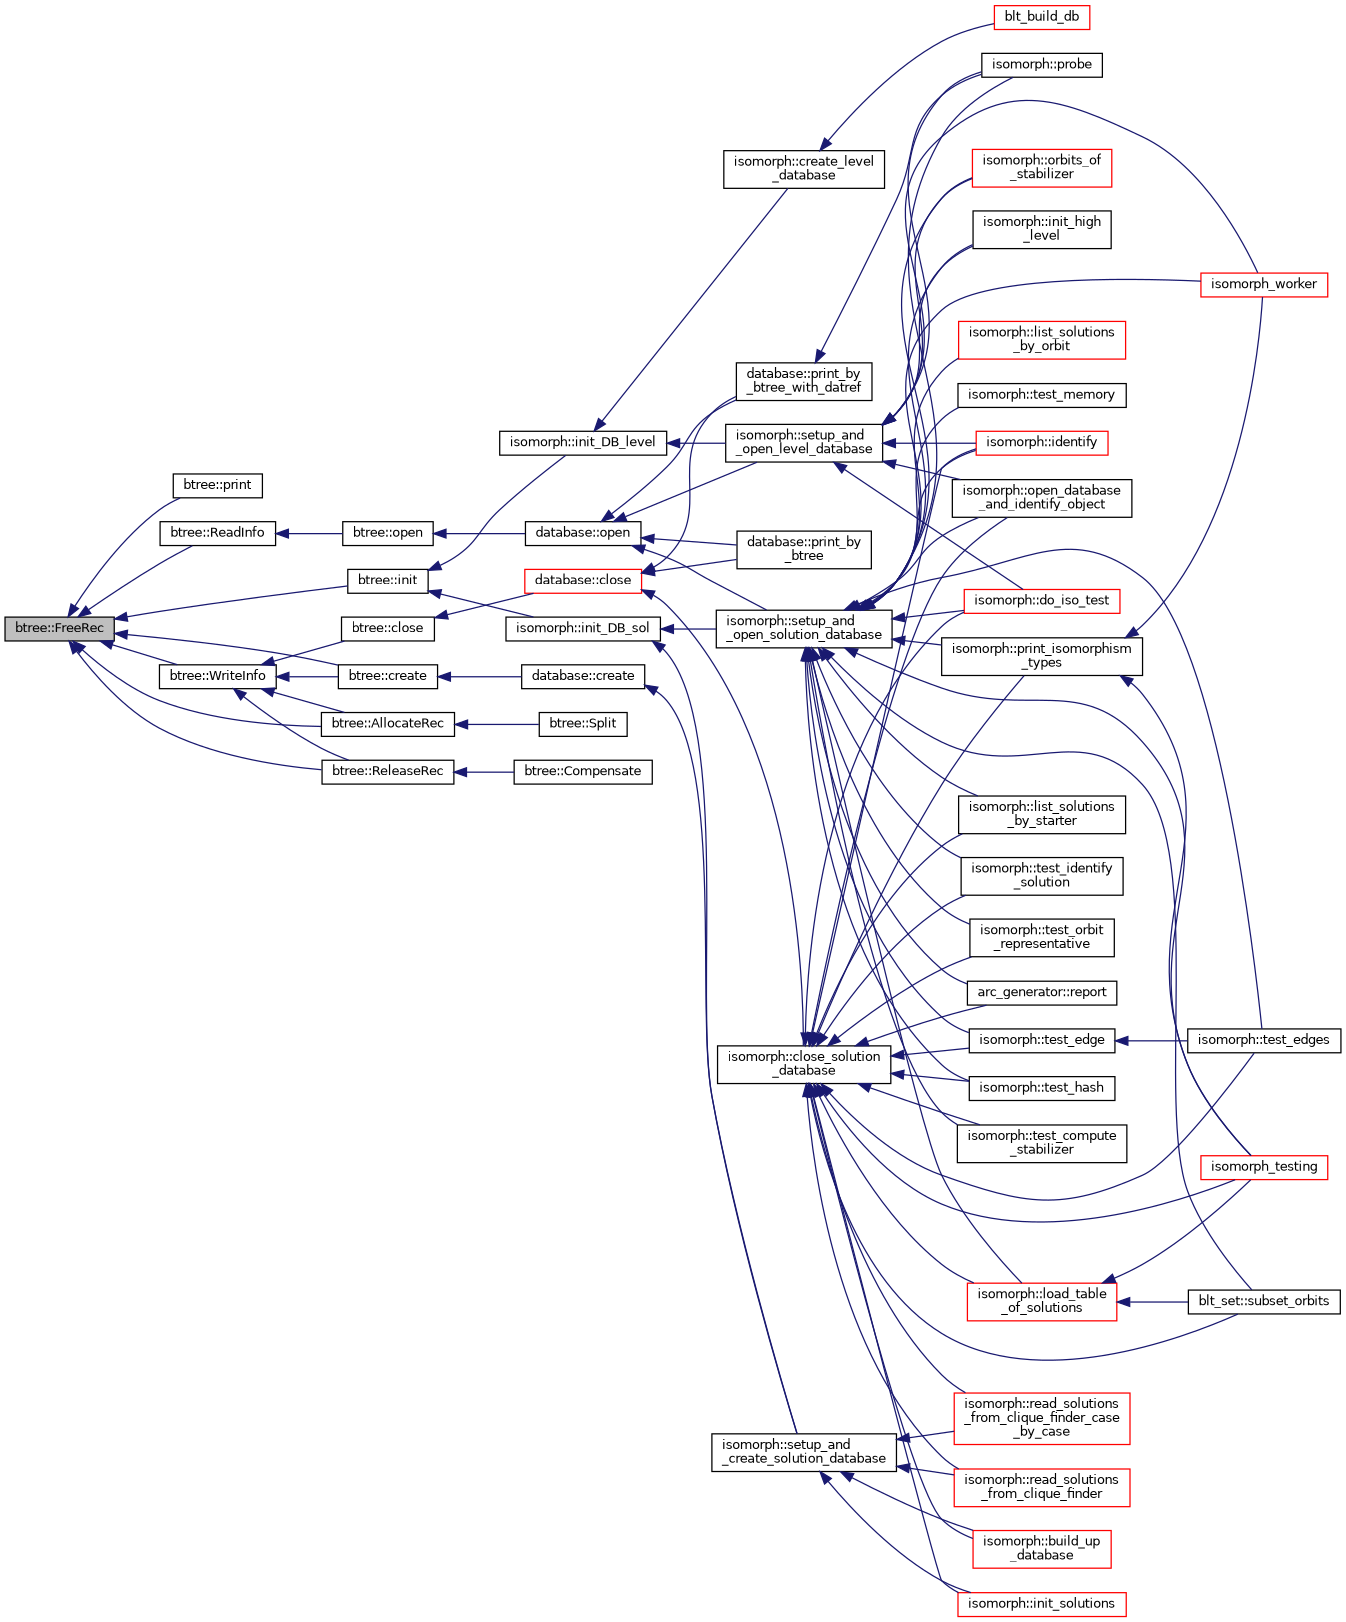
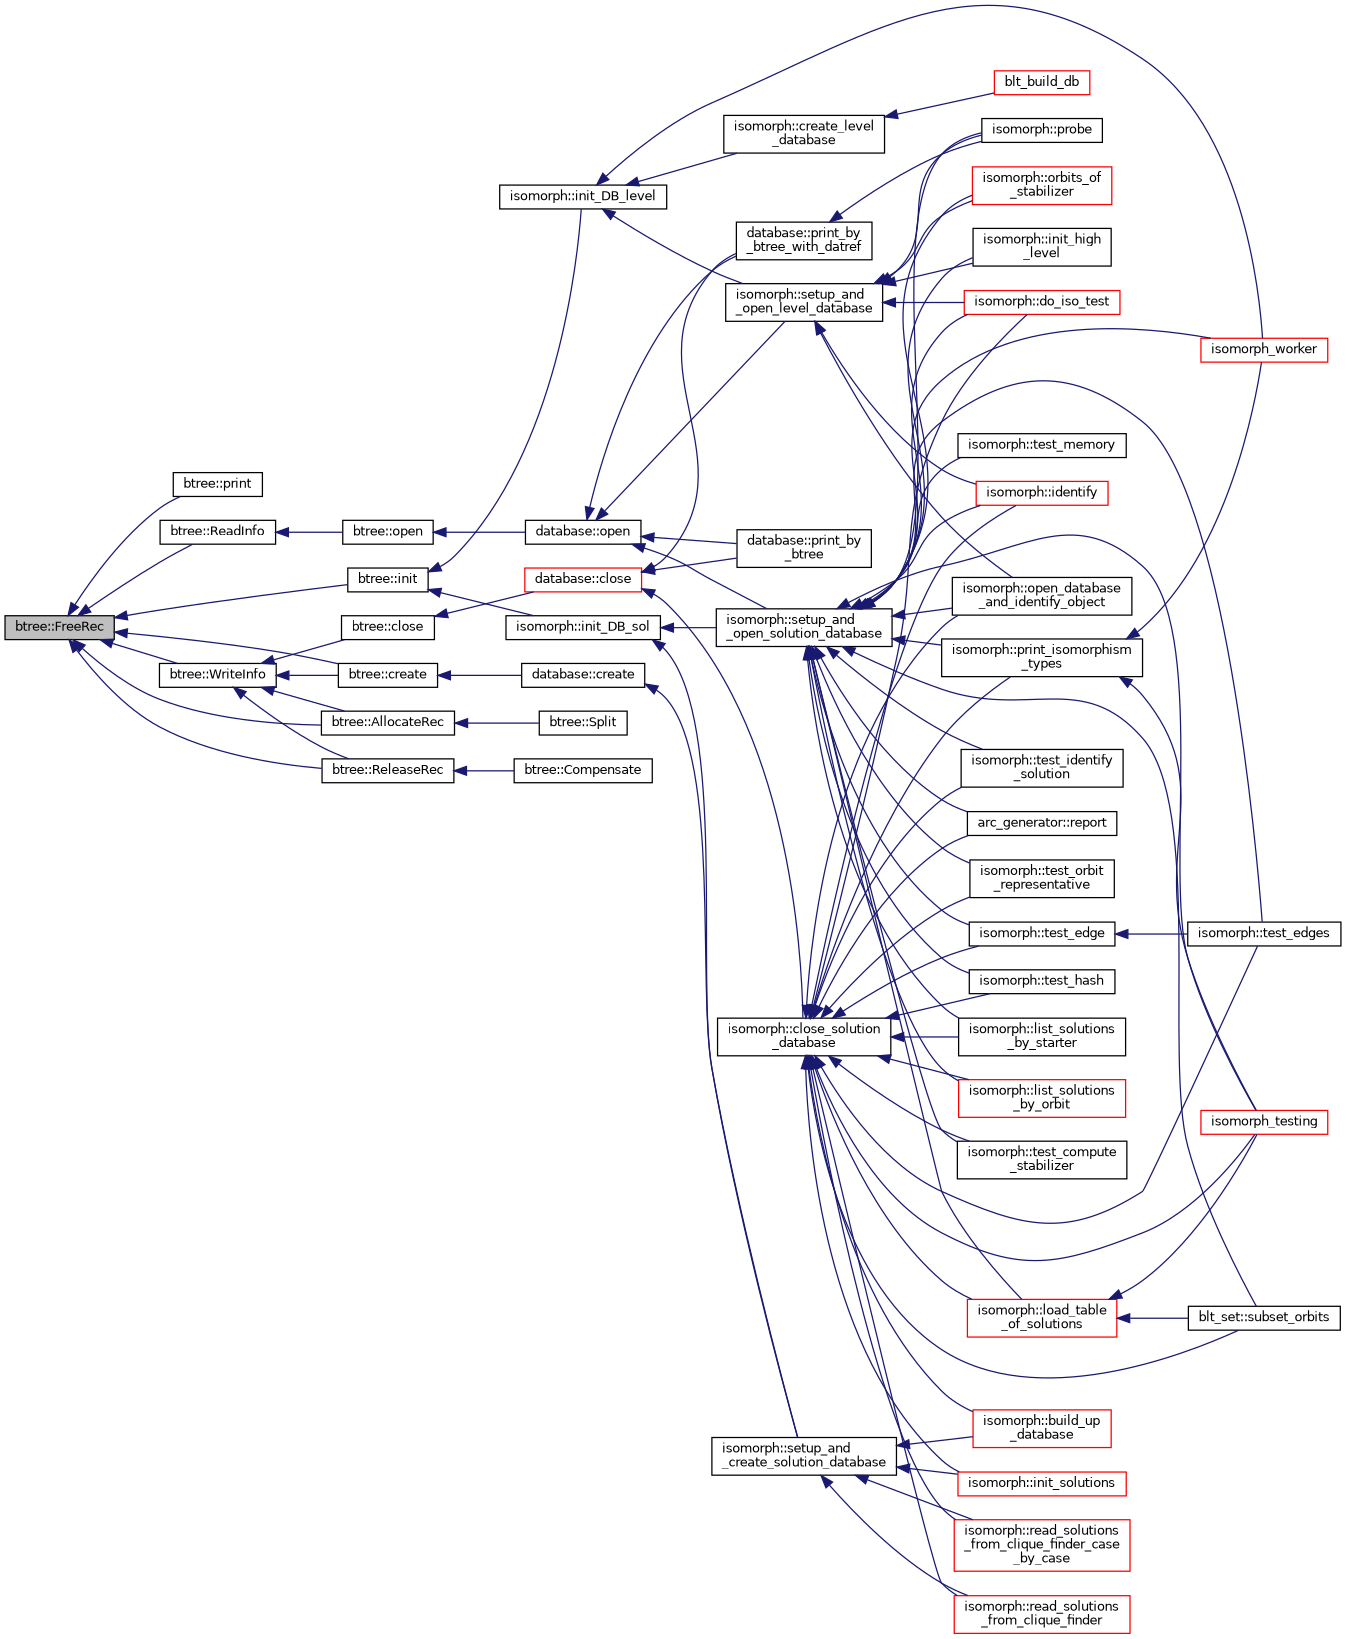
edge "isomorph_worker" -> "isomorph::setup_and _open_level_database": now "isomorph_worker" -> "isomorph::init_DB_level"
edge "isomorph::list_solutions _by_orbit" -> "isomorph::close_solution _database": added
